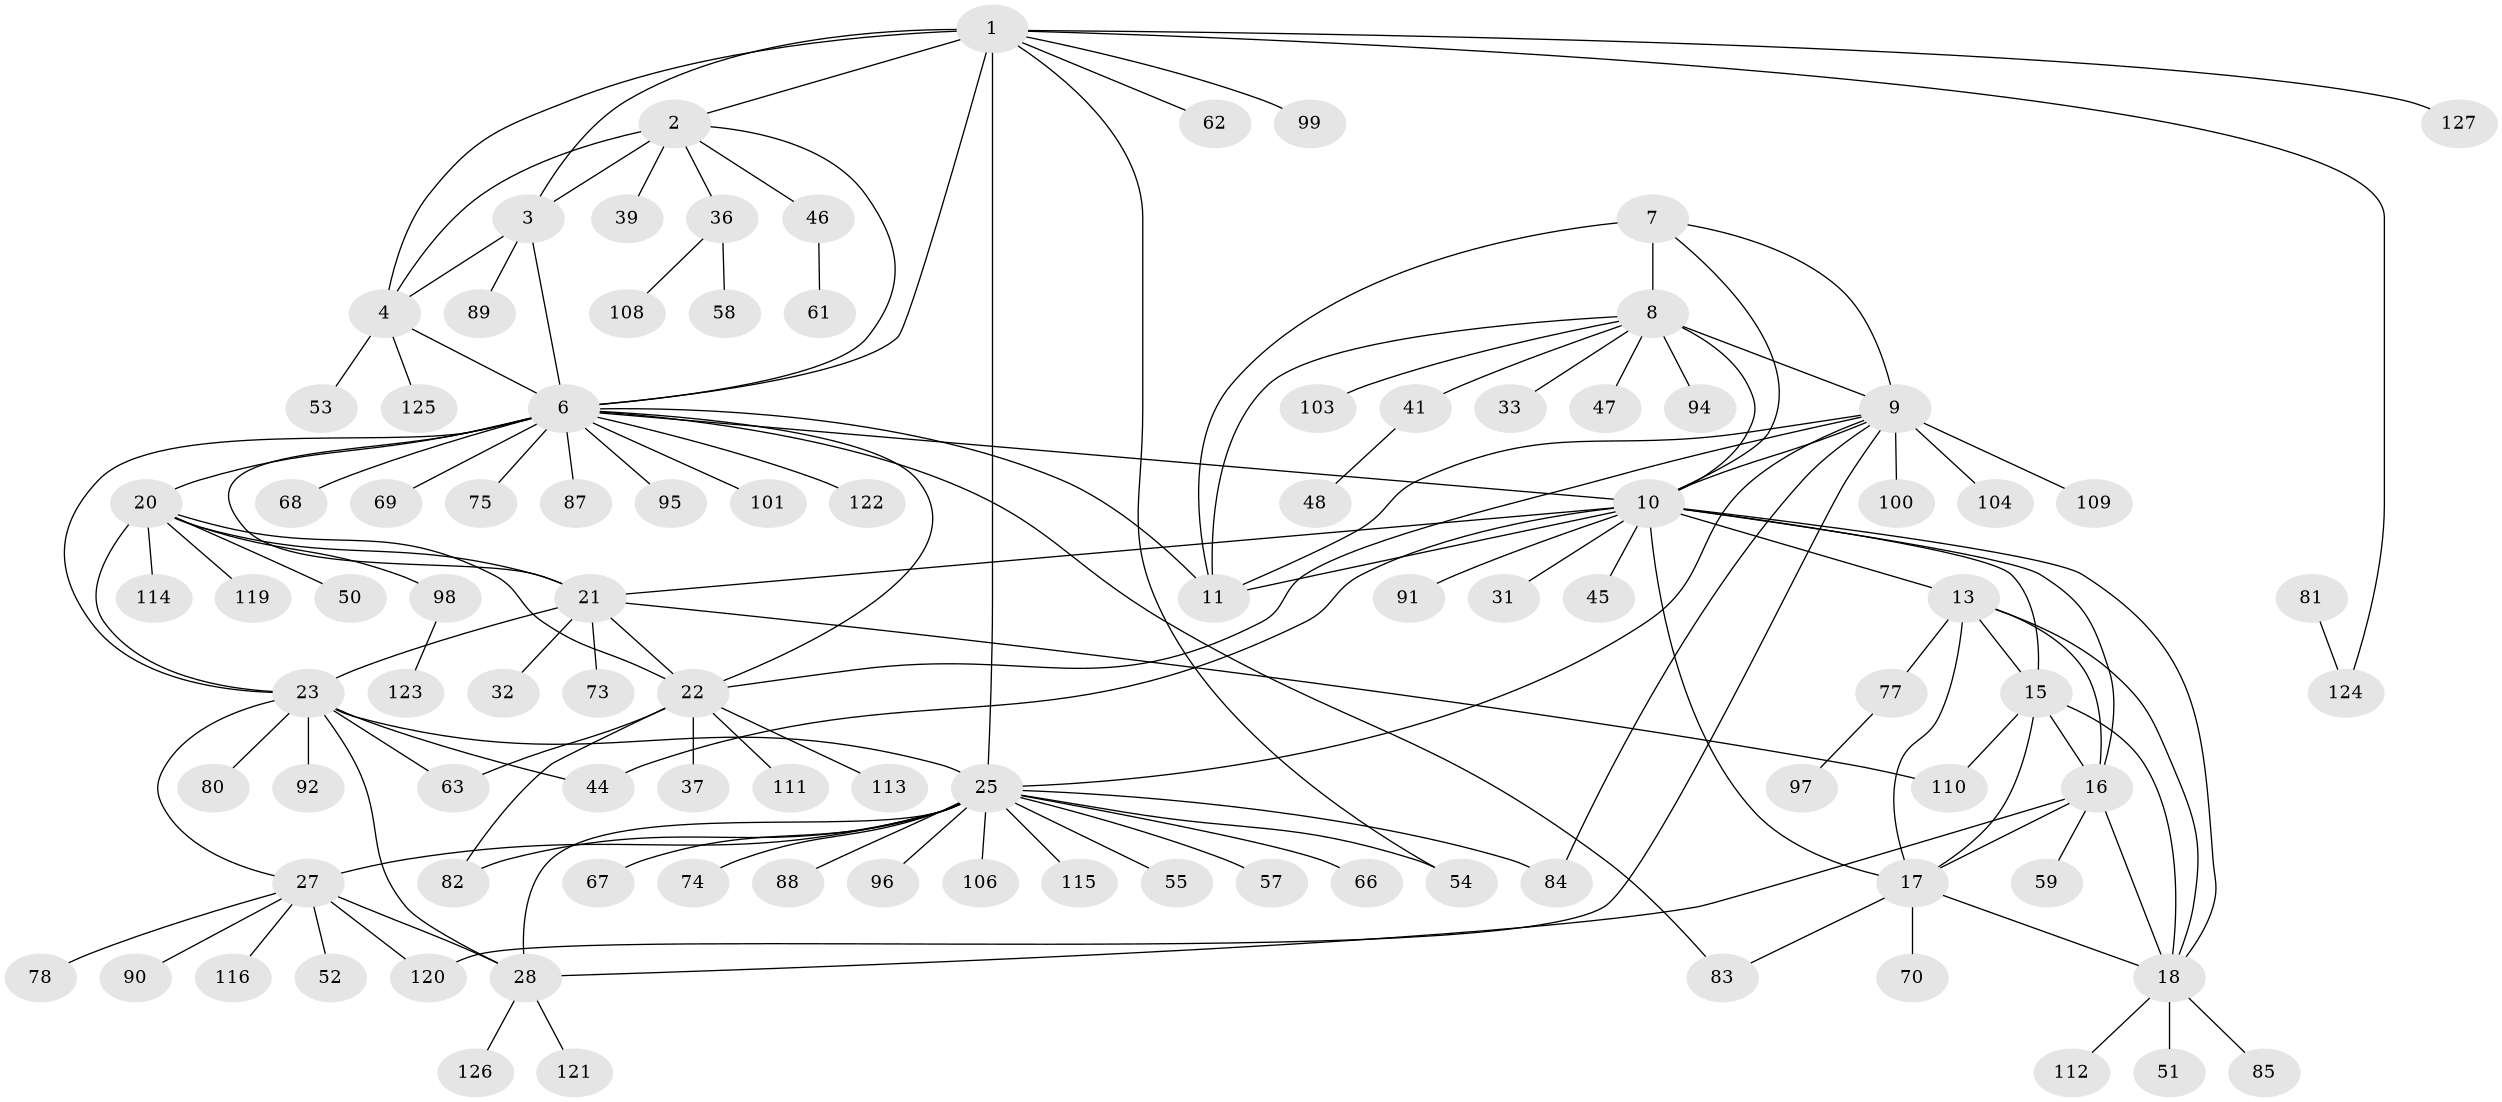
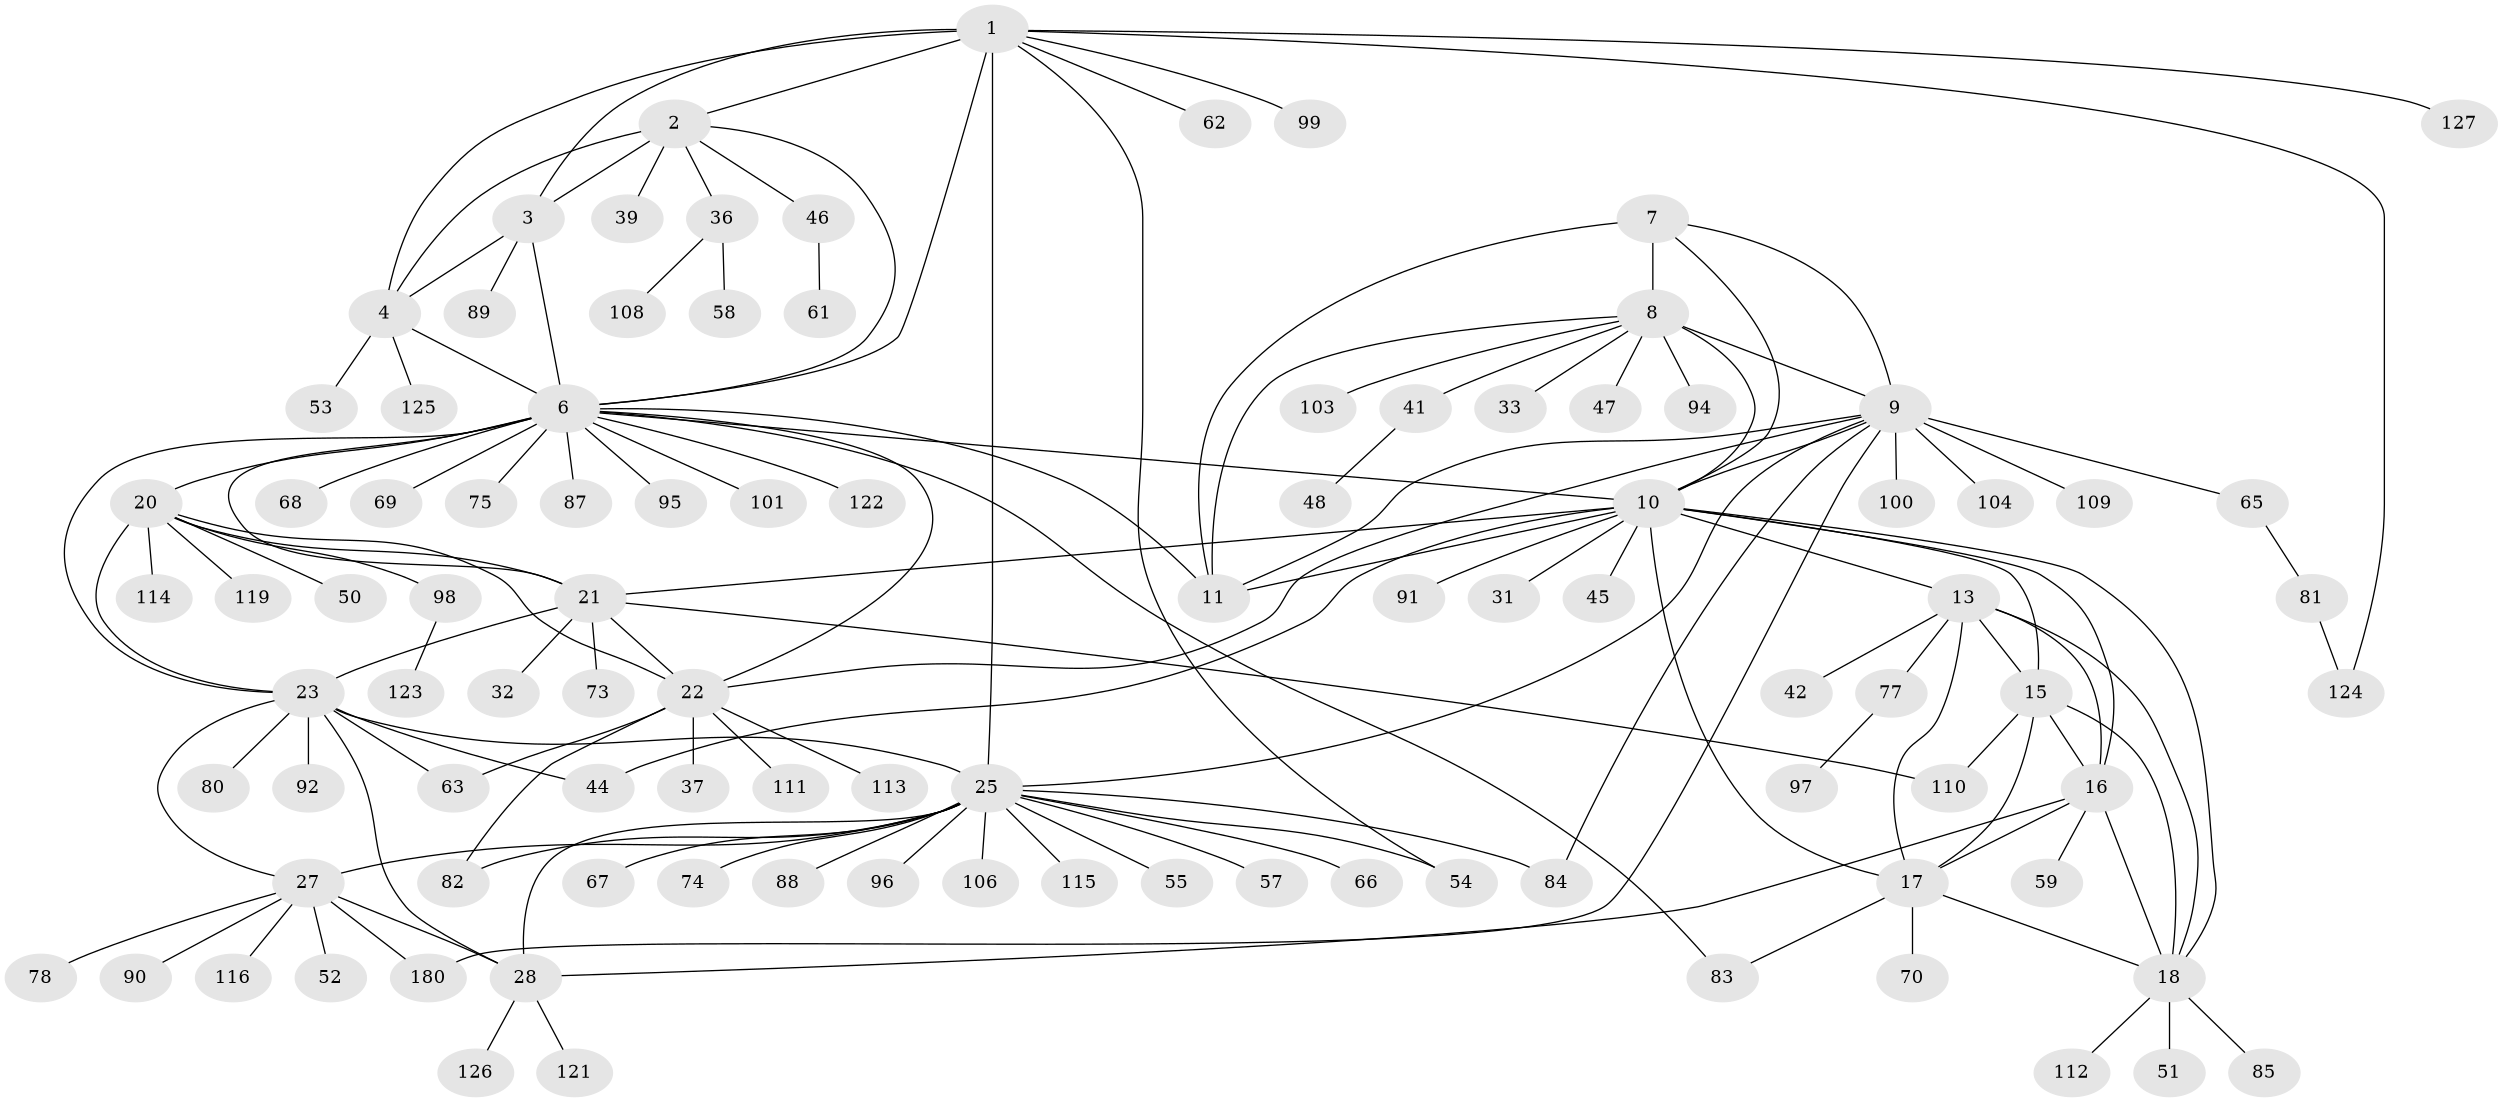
node "65": added
node "42": added
node "120": label "120" -> "180"
